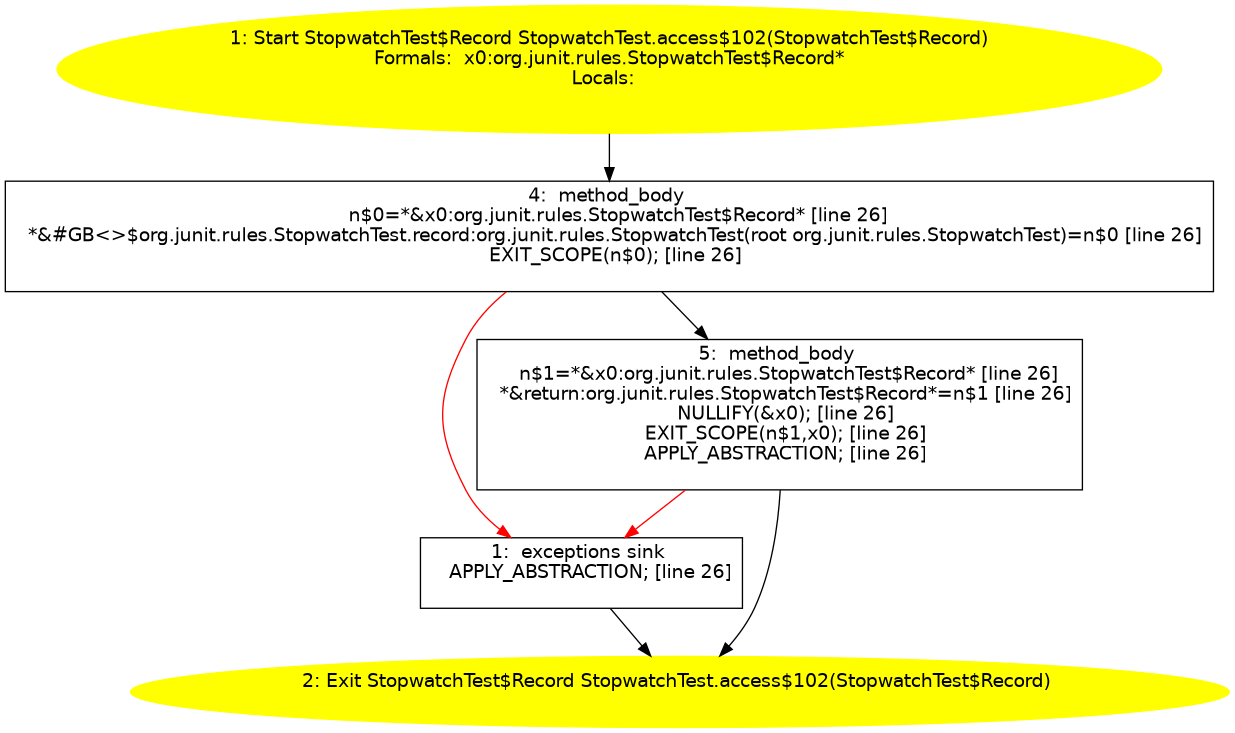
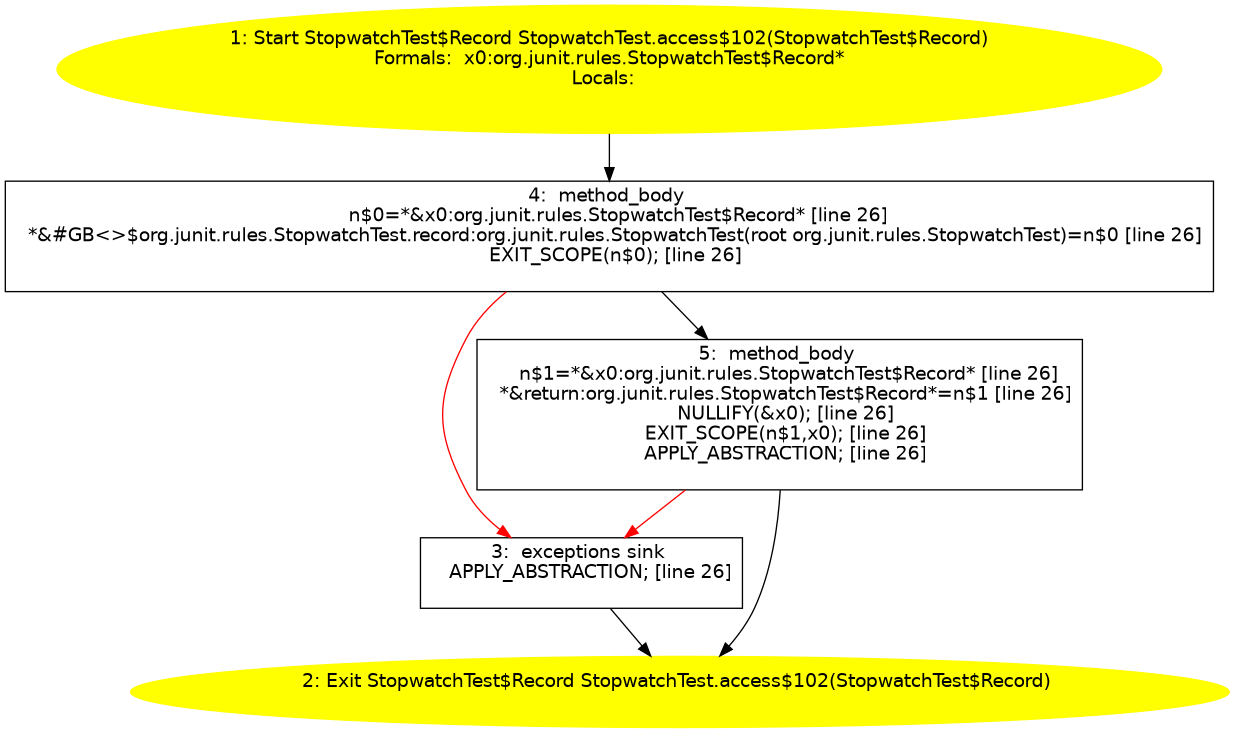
node "1:  exceptions sink APPLY_ABSTRACTION; [line 26]": label "1:  exceptions sink APPLY_ABSTRACTION; [line 26]" -> "3:  exceptions sink APPLY_ABSTRACTION; [line 26]"
